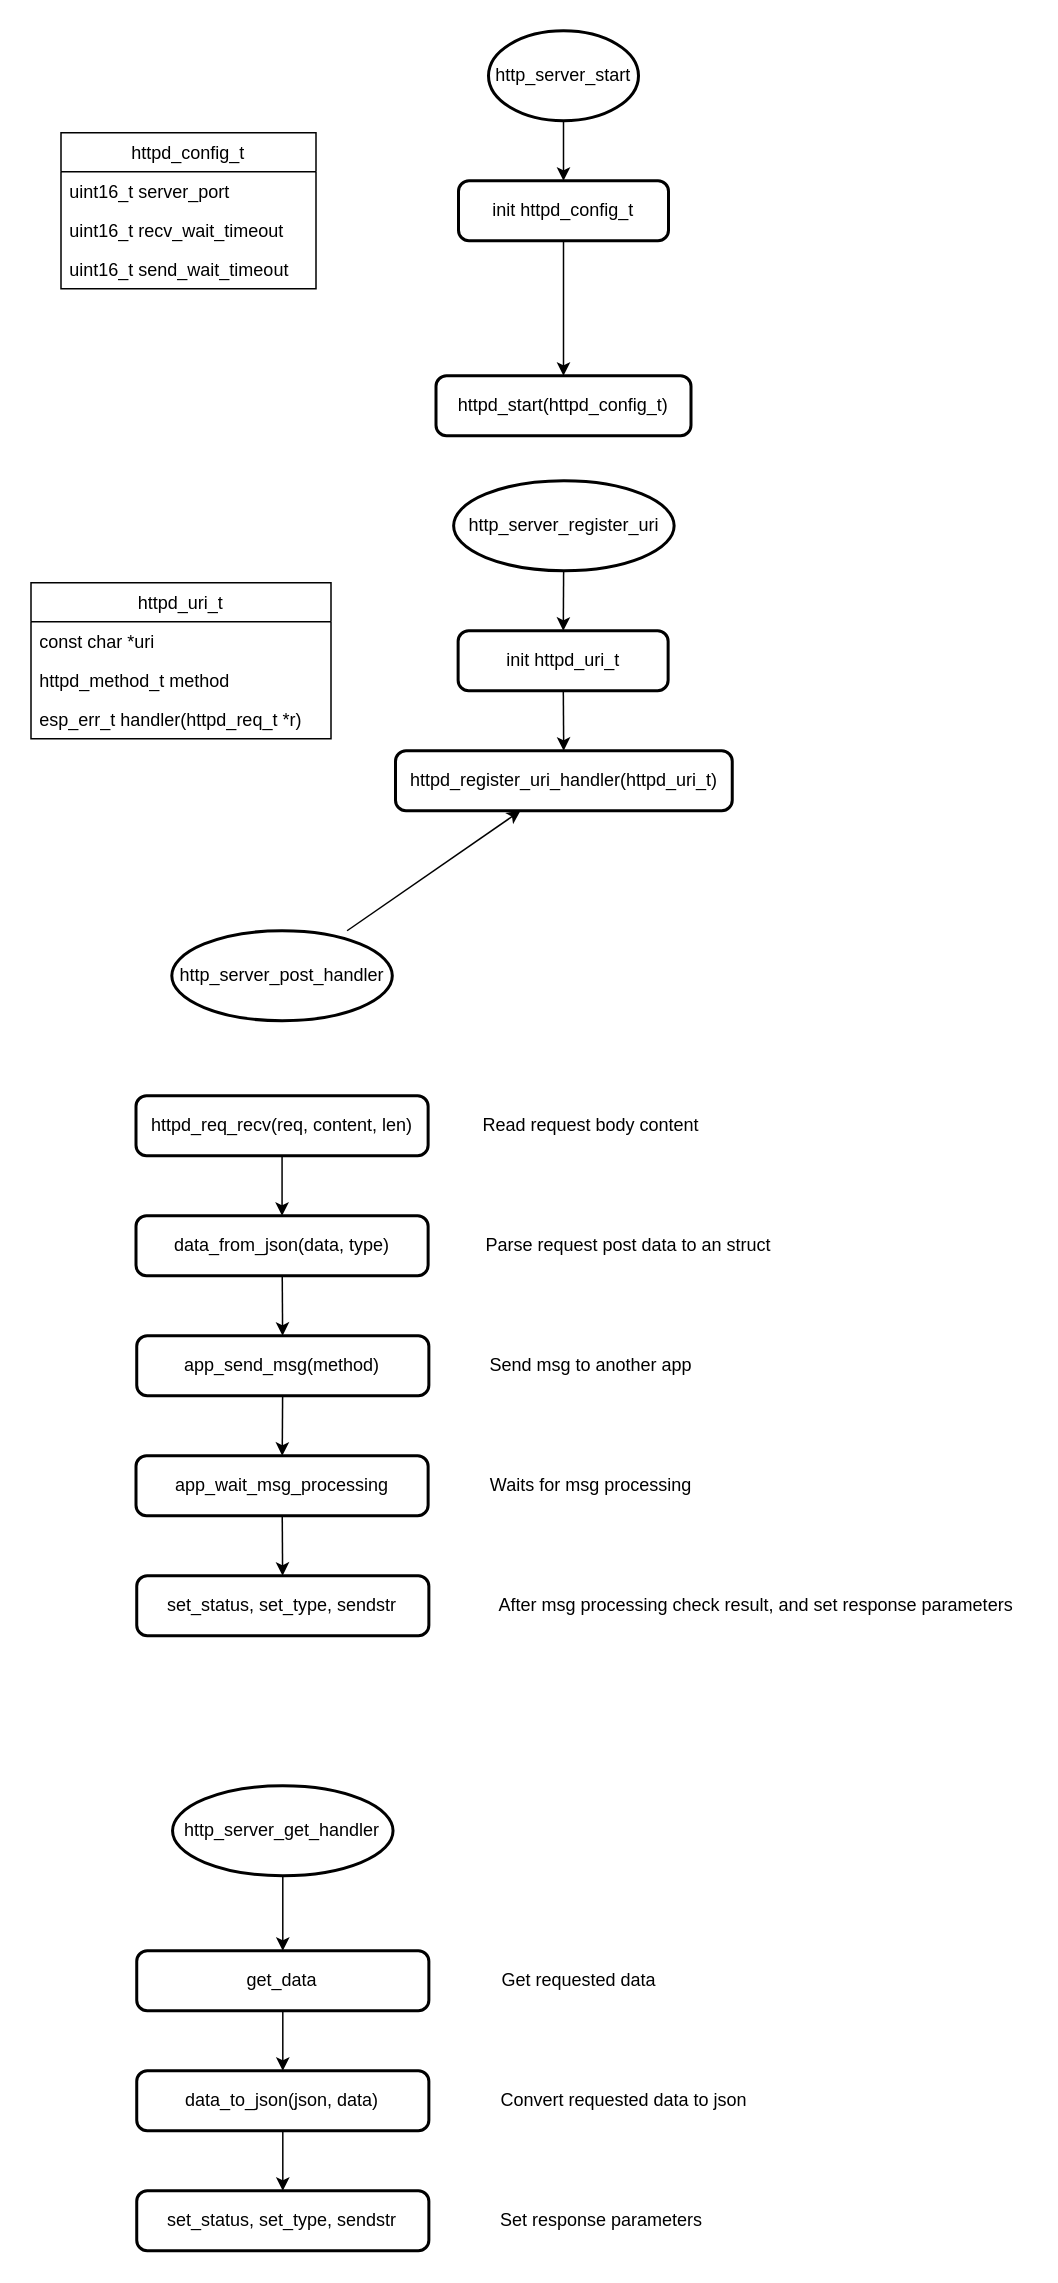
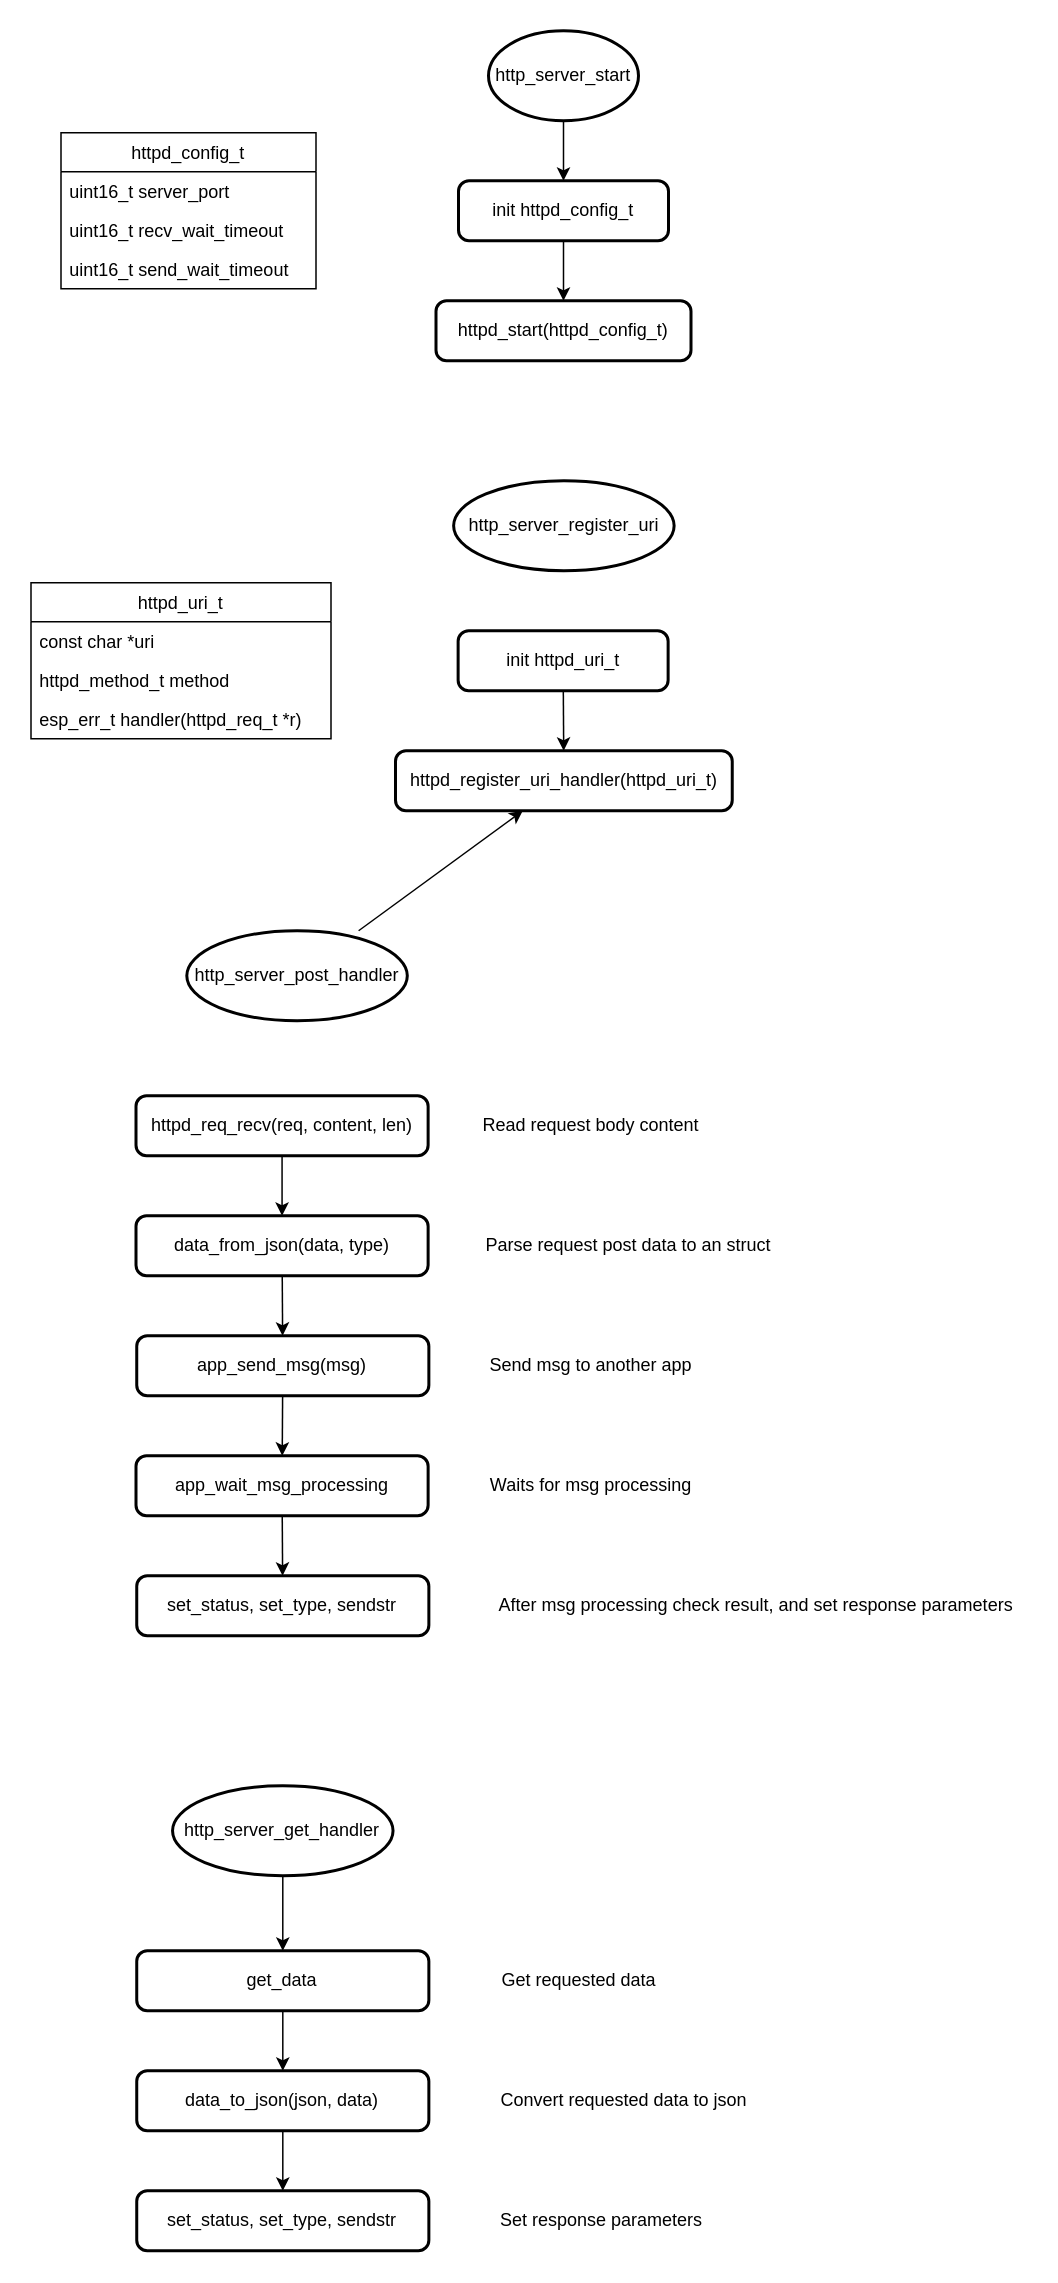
node "httpd_start(httpd_config_t)": moved (563, 406) -> (563, 331)
edge "http_server_register_uri" -> "init httpd_uri_t": removed
node "http_server_post_handler": moved (282, 976) -> (297, 976)
node "app_send_msg(method)": label "app_send_msg(method)" -> "app_send_msg(msg)"
